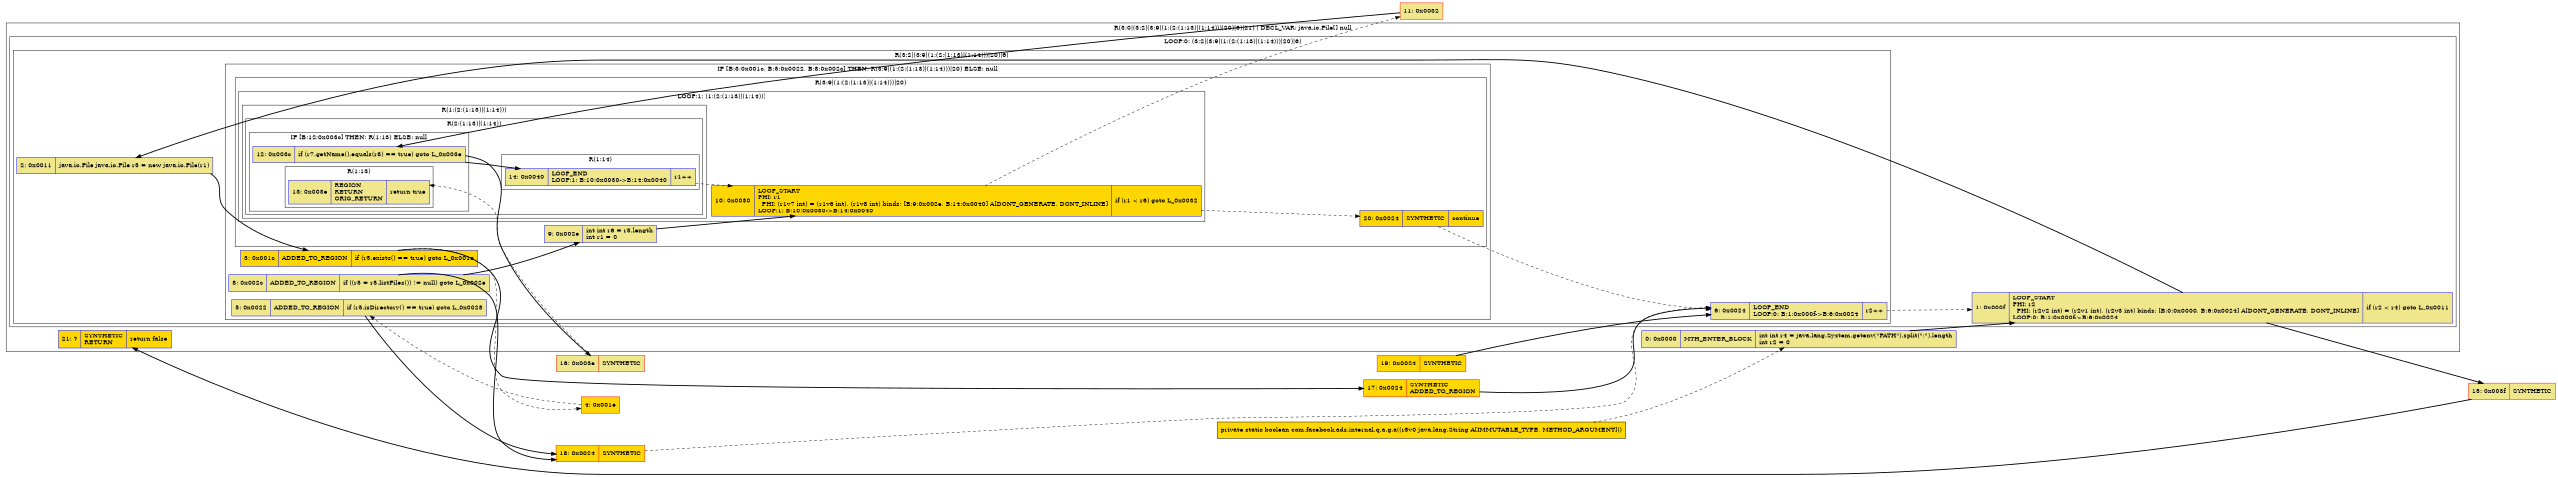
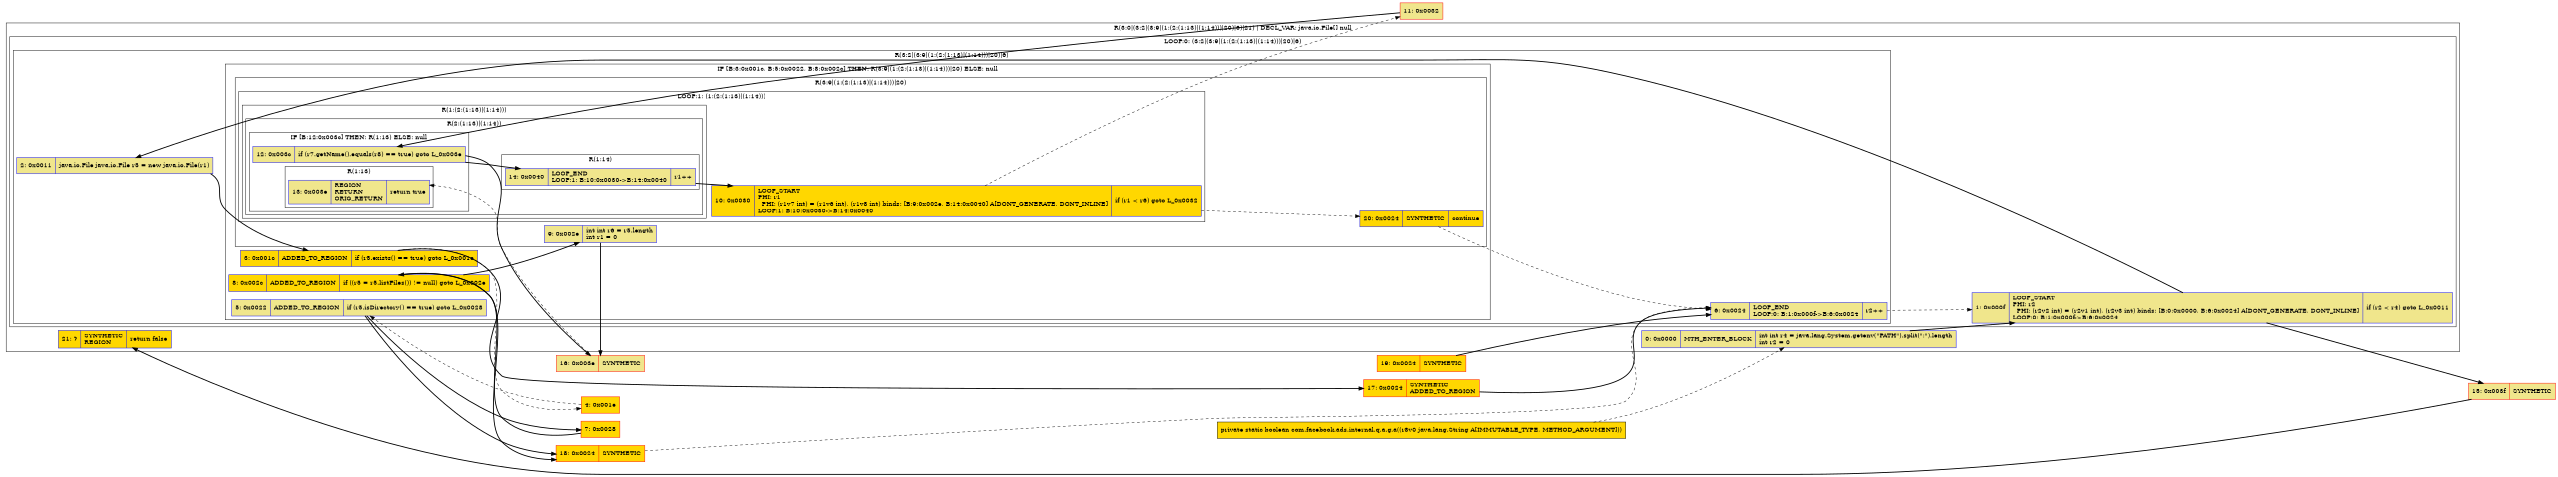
edge "14: 0x0040" -> "10: 0x0030": style dashed -> bold
edge "9: 0x002e" -> "10: 0x0030": now "9: 0x002e" -> "16: 0x003e"
node "8: 0x002c": fillcolor khaki -> gold
node "21: ?": text "RETURN" -> "REGION"
node "7: 0x0028": added
